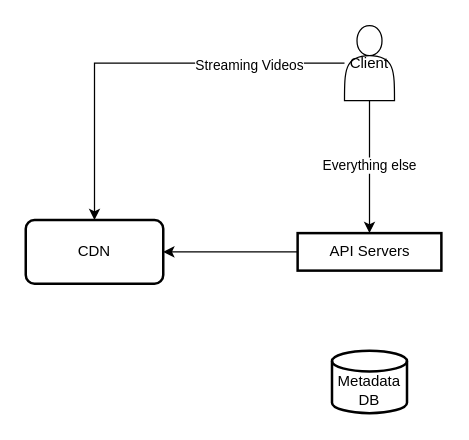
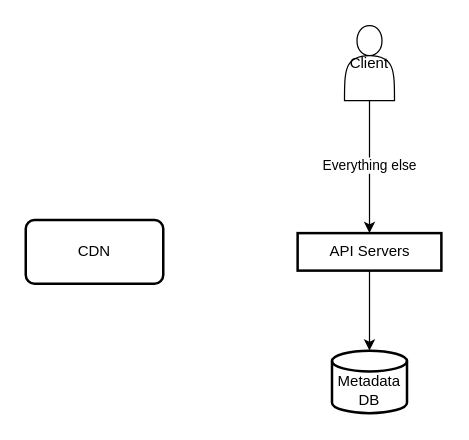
edge "Client" -> "CDN": removed, label "Streaming Videos"
edge "API Servers" -> "CDN": now "API Servers" -> "Metadata DB"
